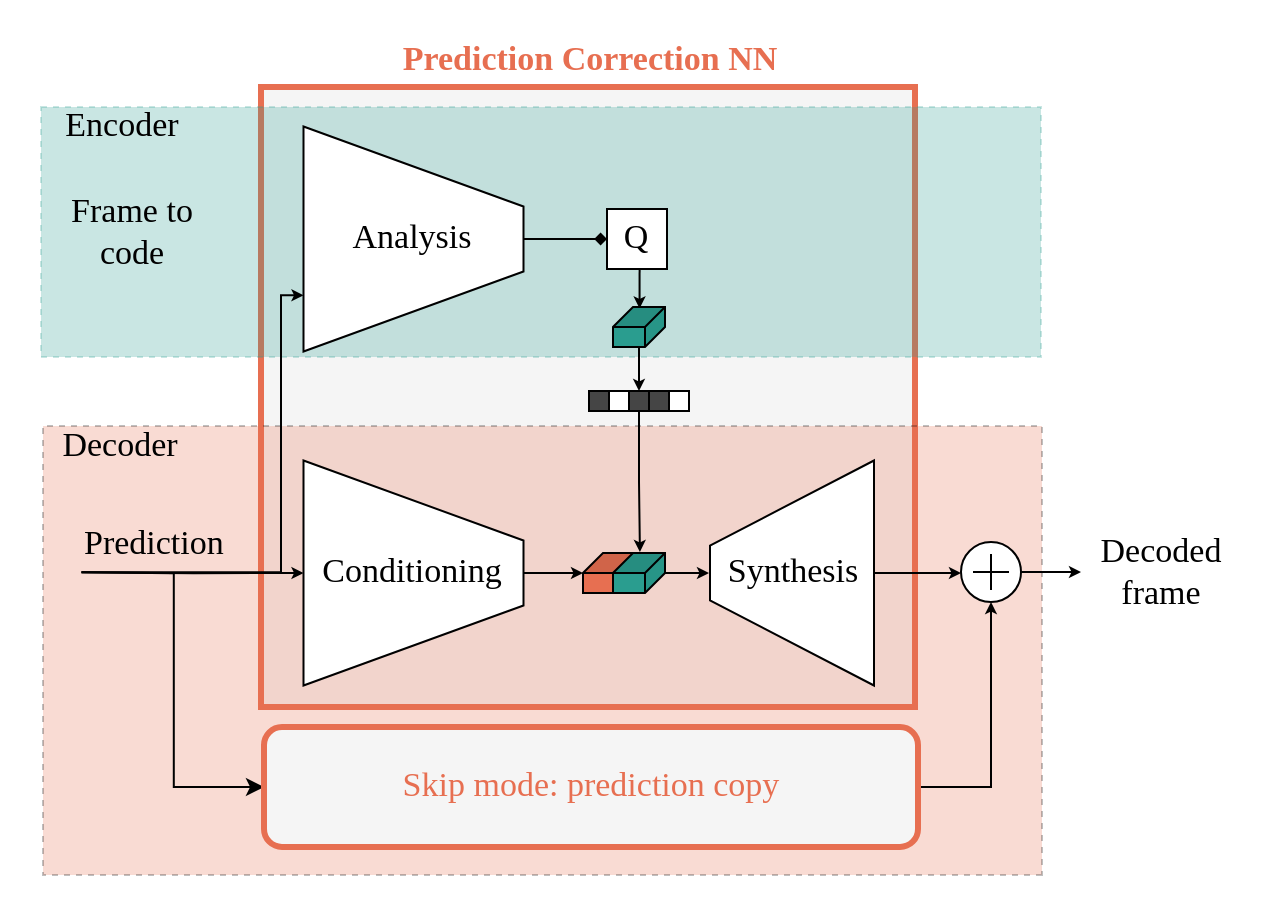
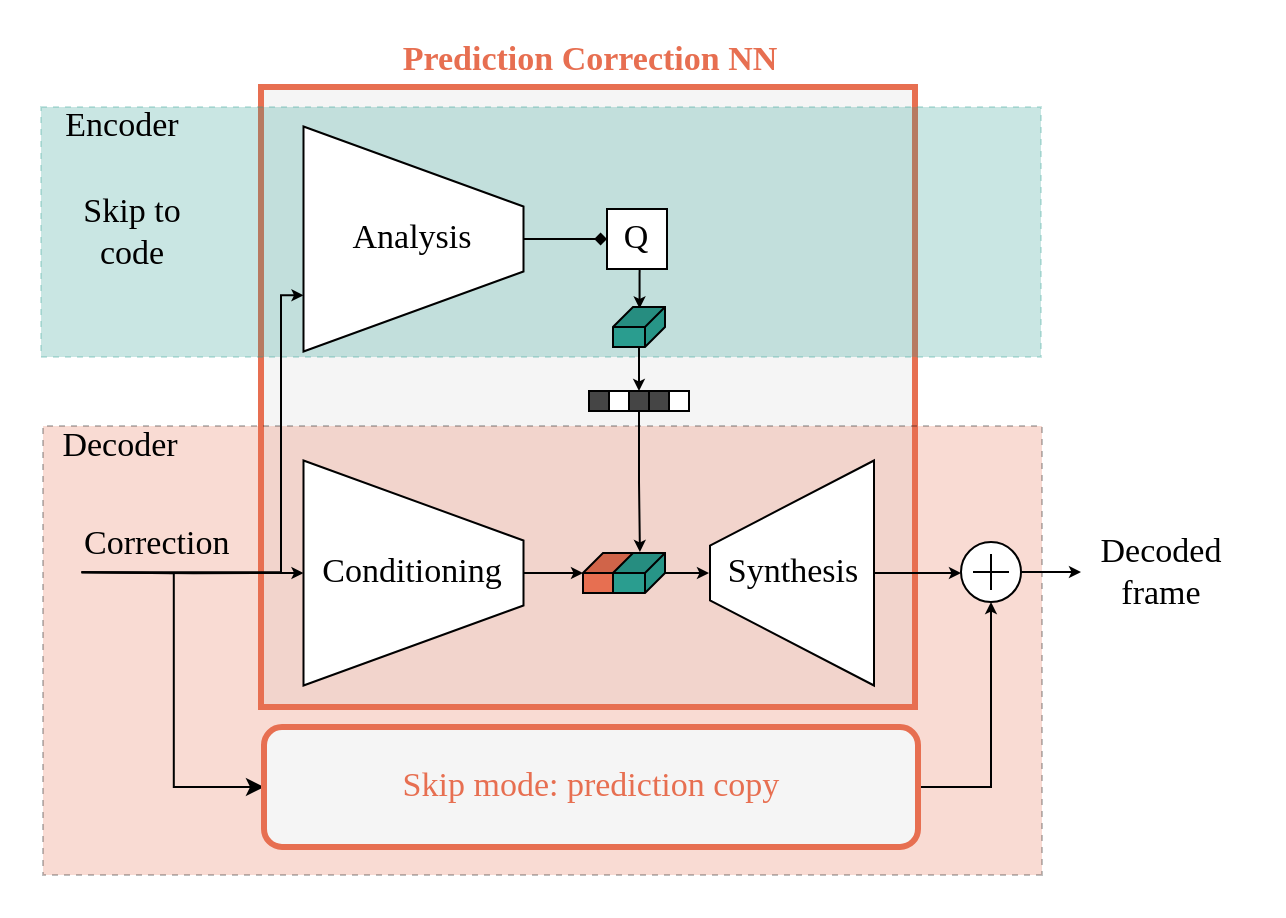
node "Frame to code": label "Frame to code" -> "Skip to code"
node "Prediction": label "Prediction" -> "Correction"
